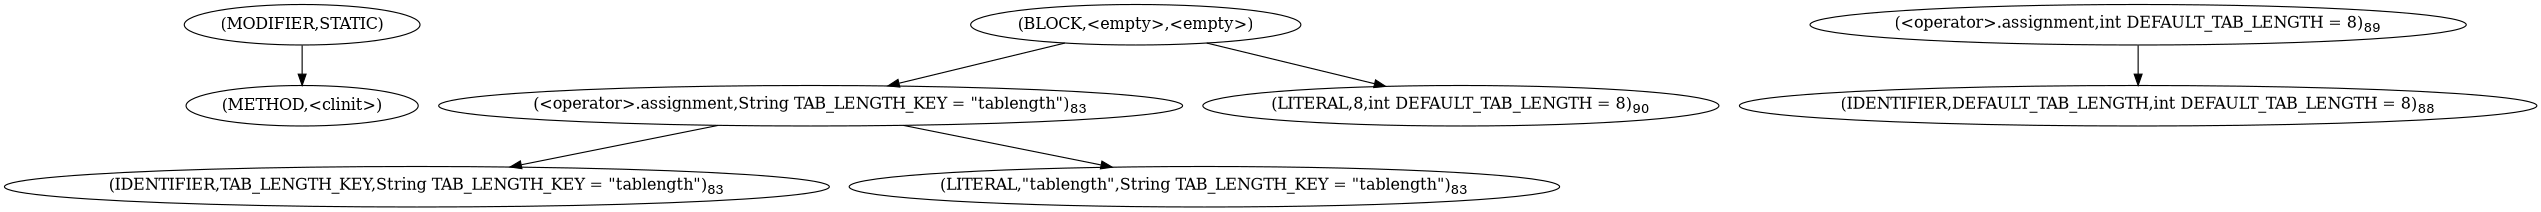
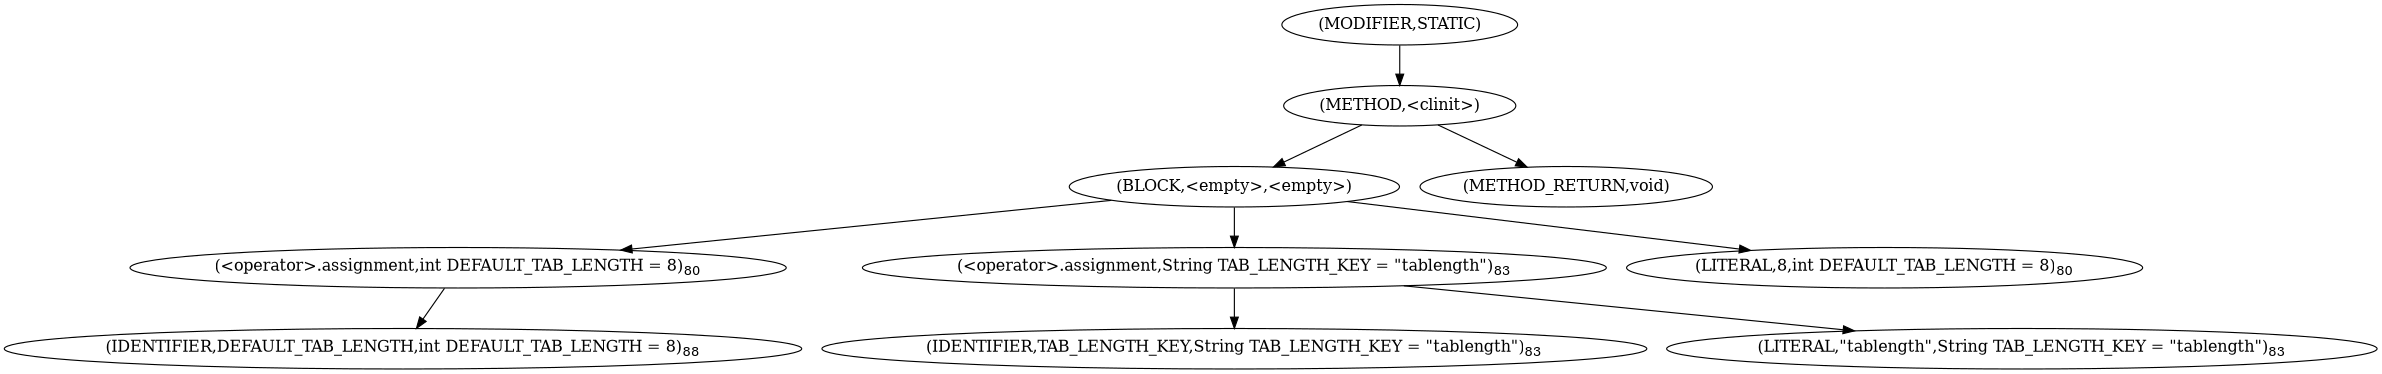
node "(<operator>.assignment,int DEFAULT_TAB_LENGTH = 8)": text "89" -> "80"
node "(LITERAL,8,int DEFAULT_TAB_LENGTH = 8)": text "90" -> "80"
edge "(METHOD,<clinit>)" -> "(BLOCK,<empty>,<empty>)": added
node "(METHOD_RETURN,void)": added
edge "(BLOCK,<empty>,<empty>)" -> "(<operator>.assignment,int DEFAULT_TAB_LENGTH = 8)": added
